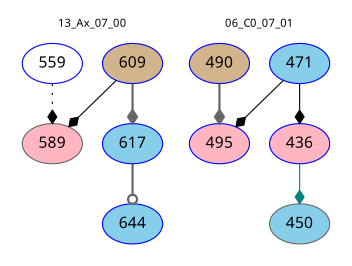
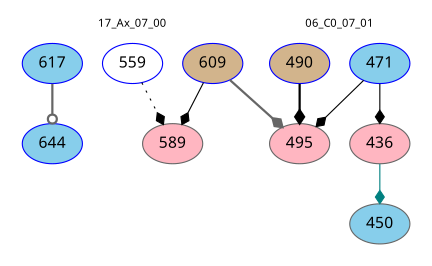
cluster "13_Ax_07_00": label "13_Ax_07_00" -> "17_Ax_07_00"
edge "609" -> "617": now "609" -> "495"
edge "490" -> "495": color gray40 -> black
node "495": color blue -> gray40
node "436": color blue -> gray40
